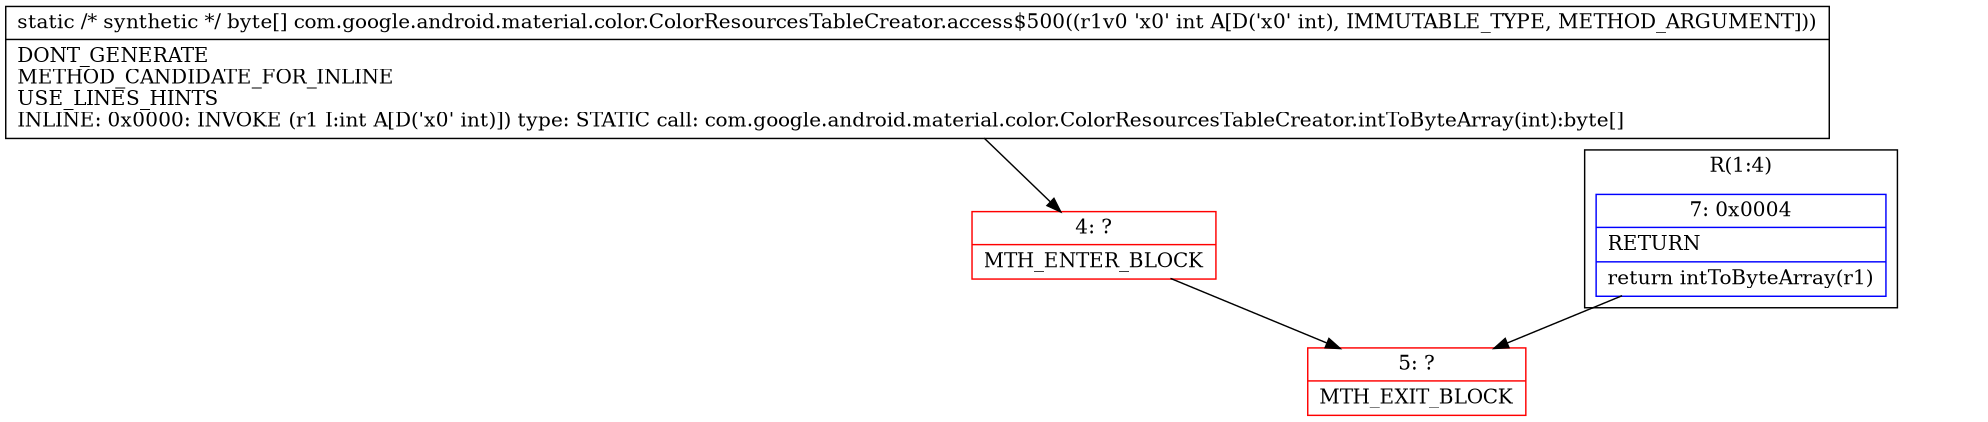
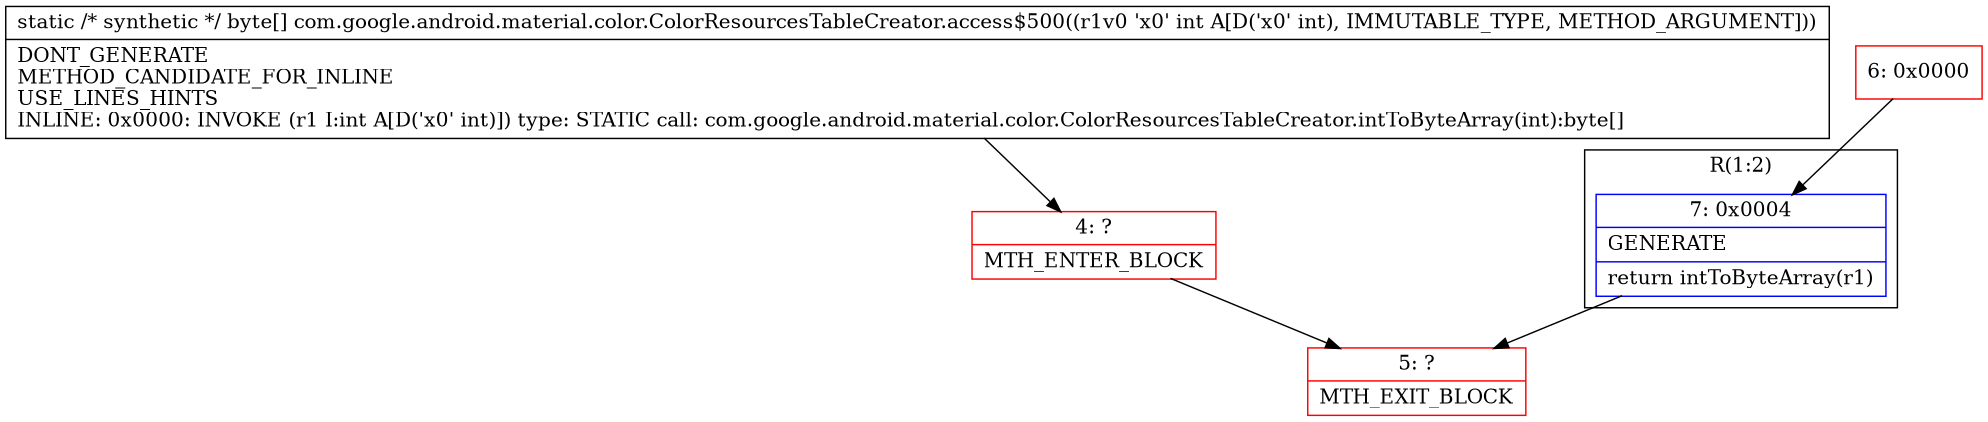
node "6: 0x0000": added
cluster "R(1:4)": label "R(1:4)" -> "R(1:2)"
node "7: 0x0004": text "RETURN" -> "GENERATE"
